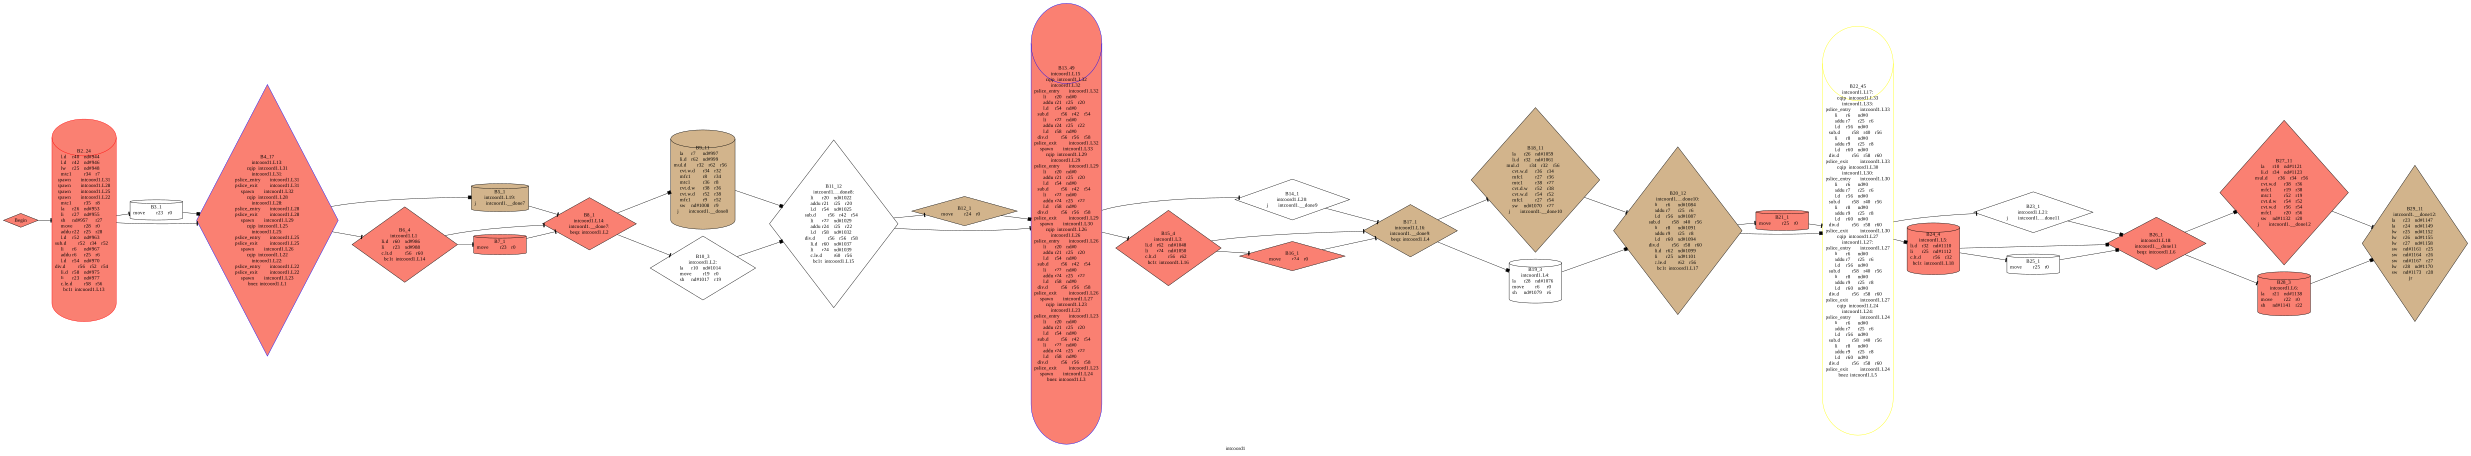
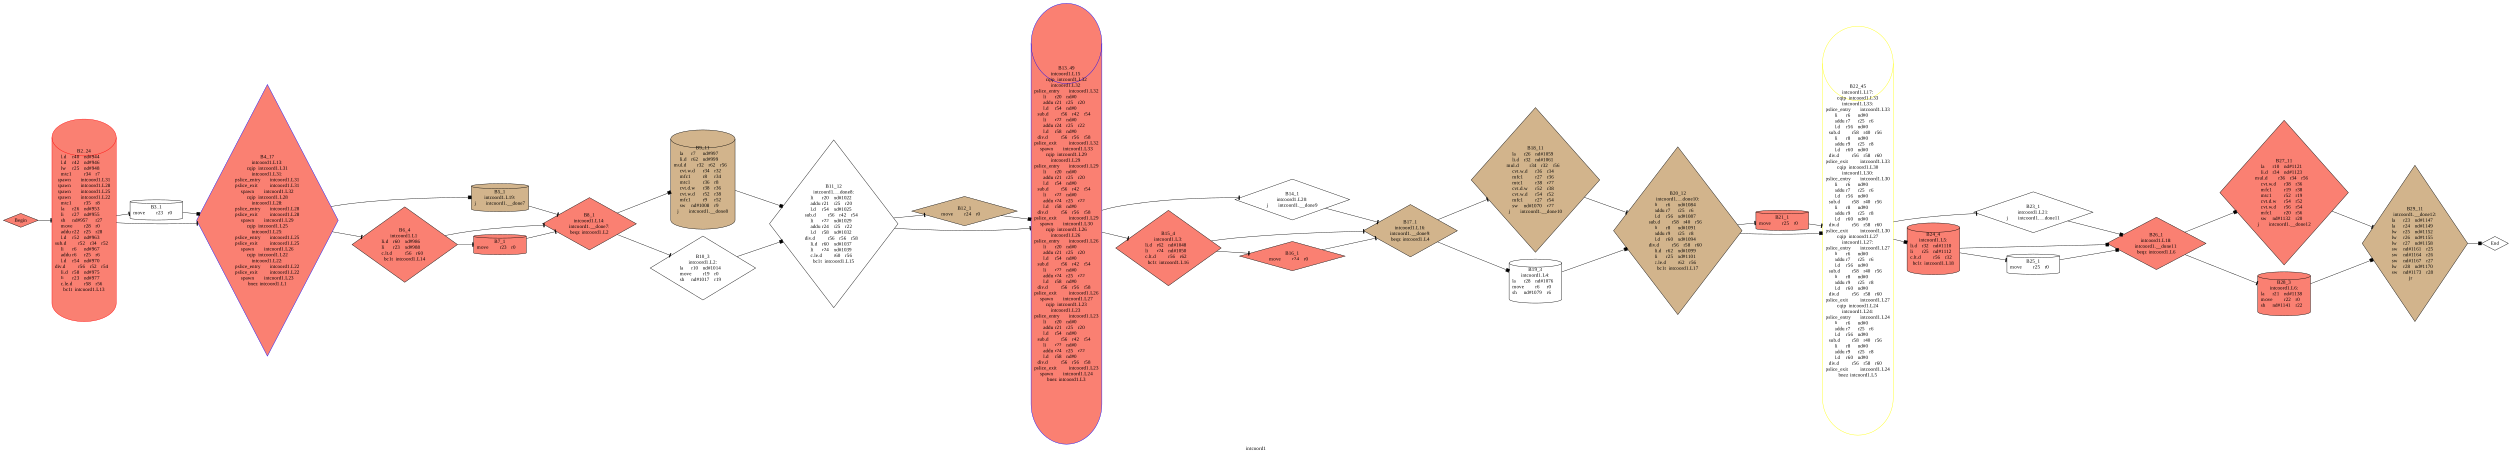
node "End": added
